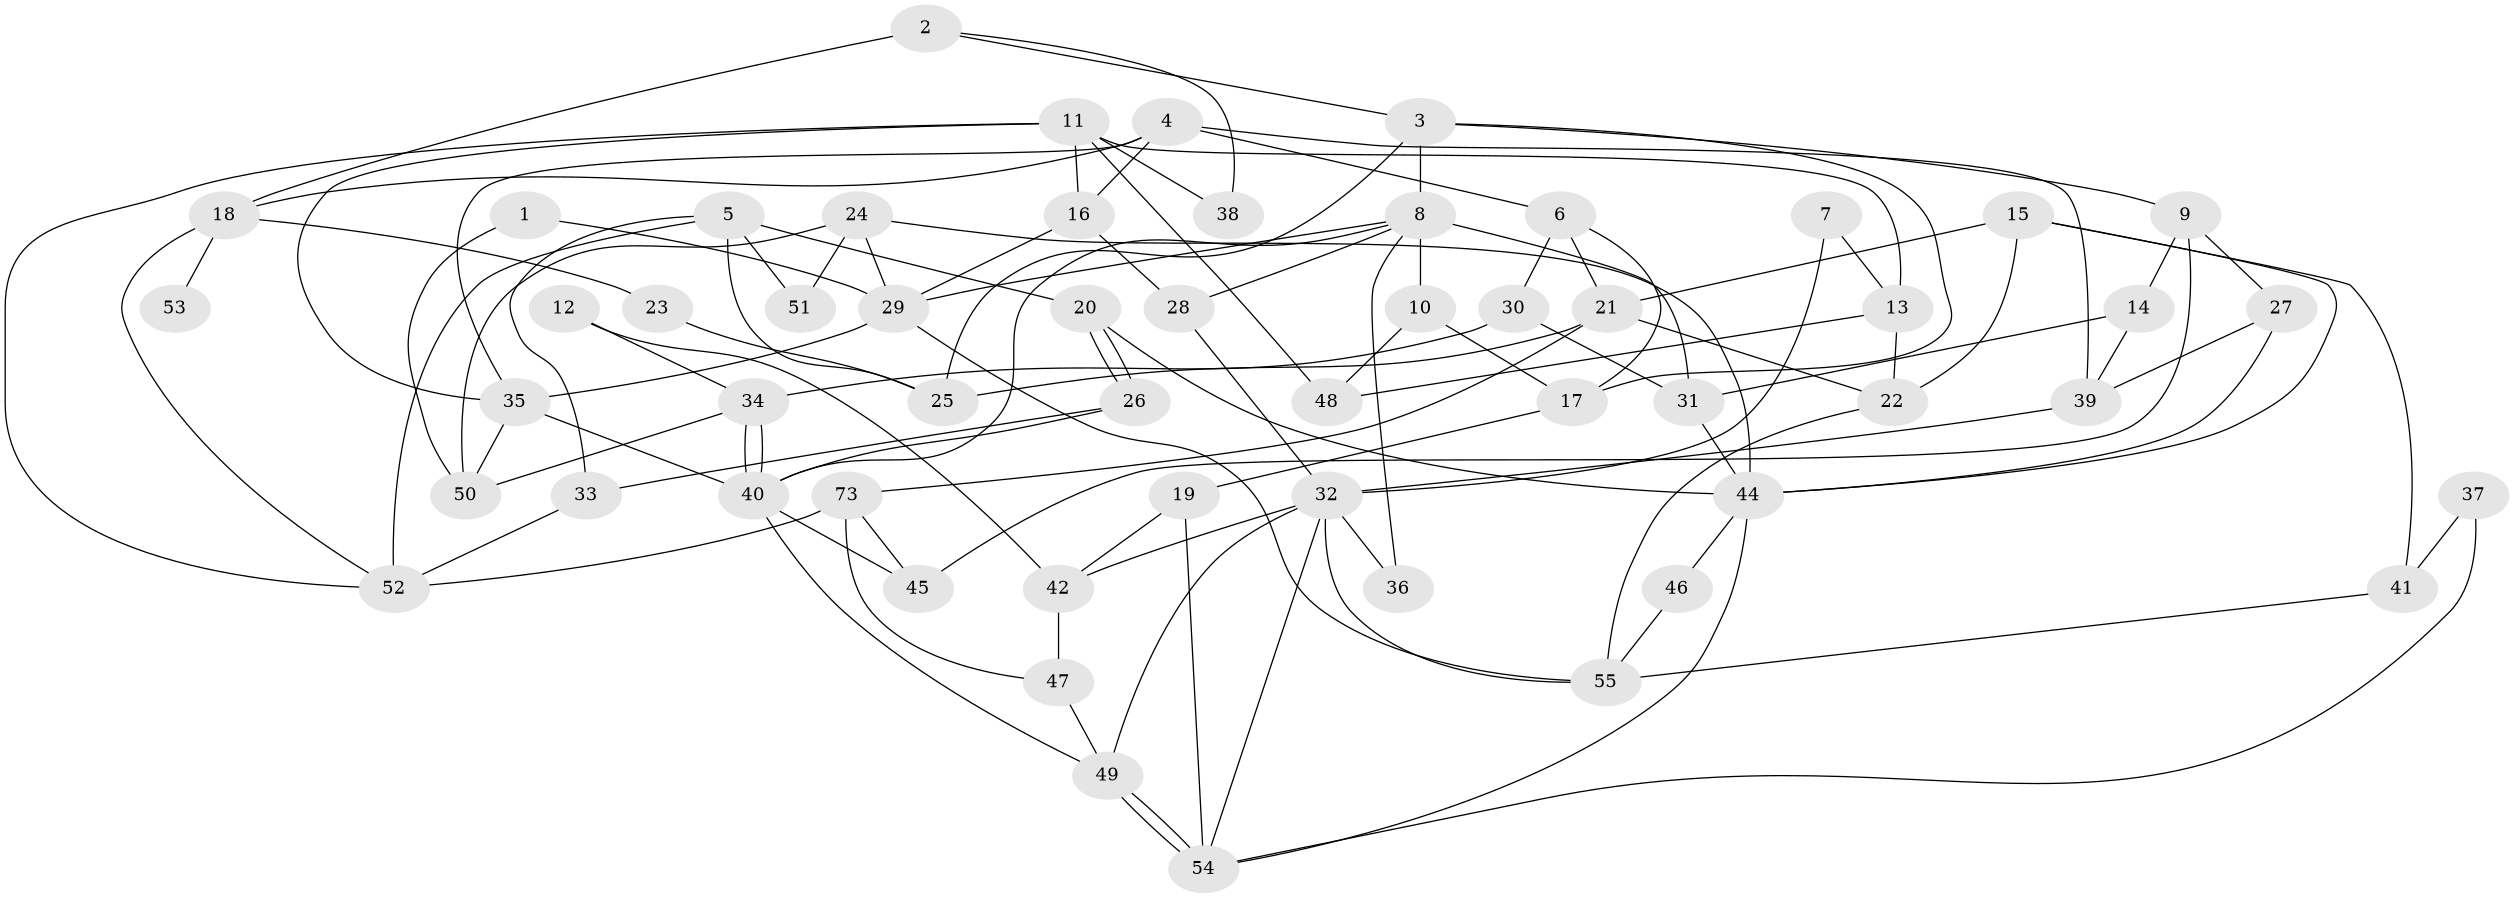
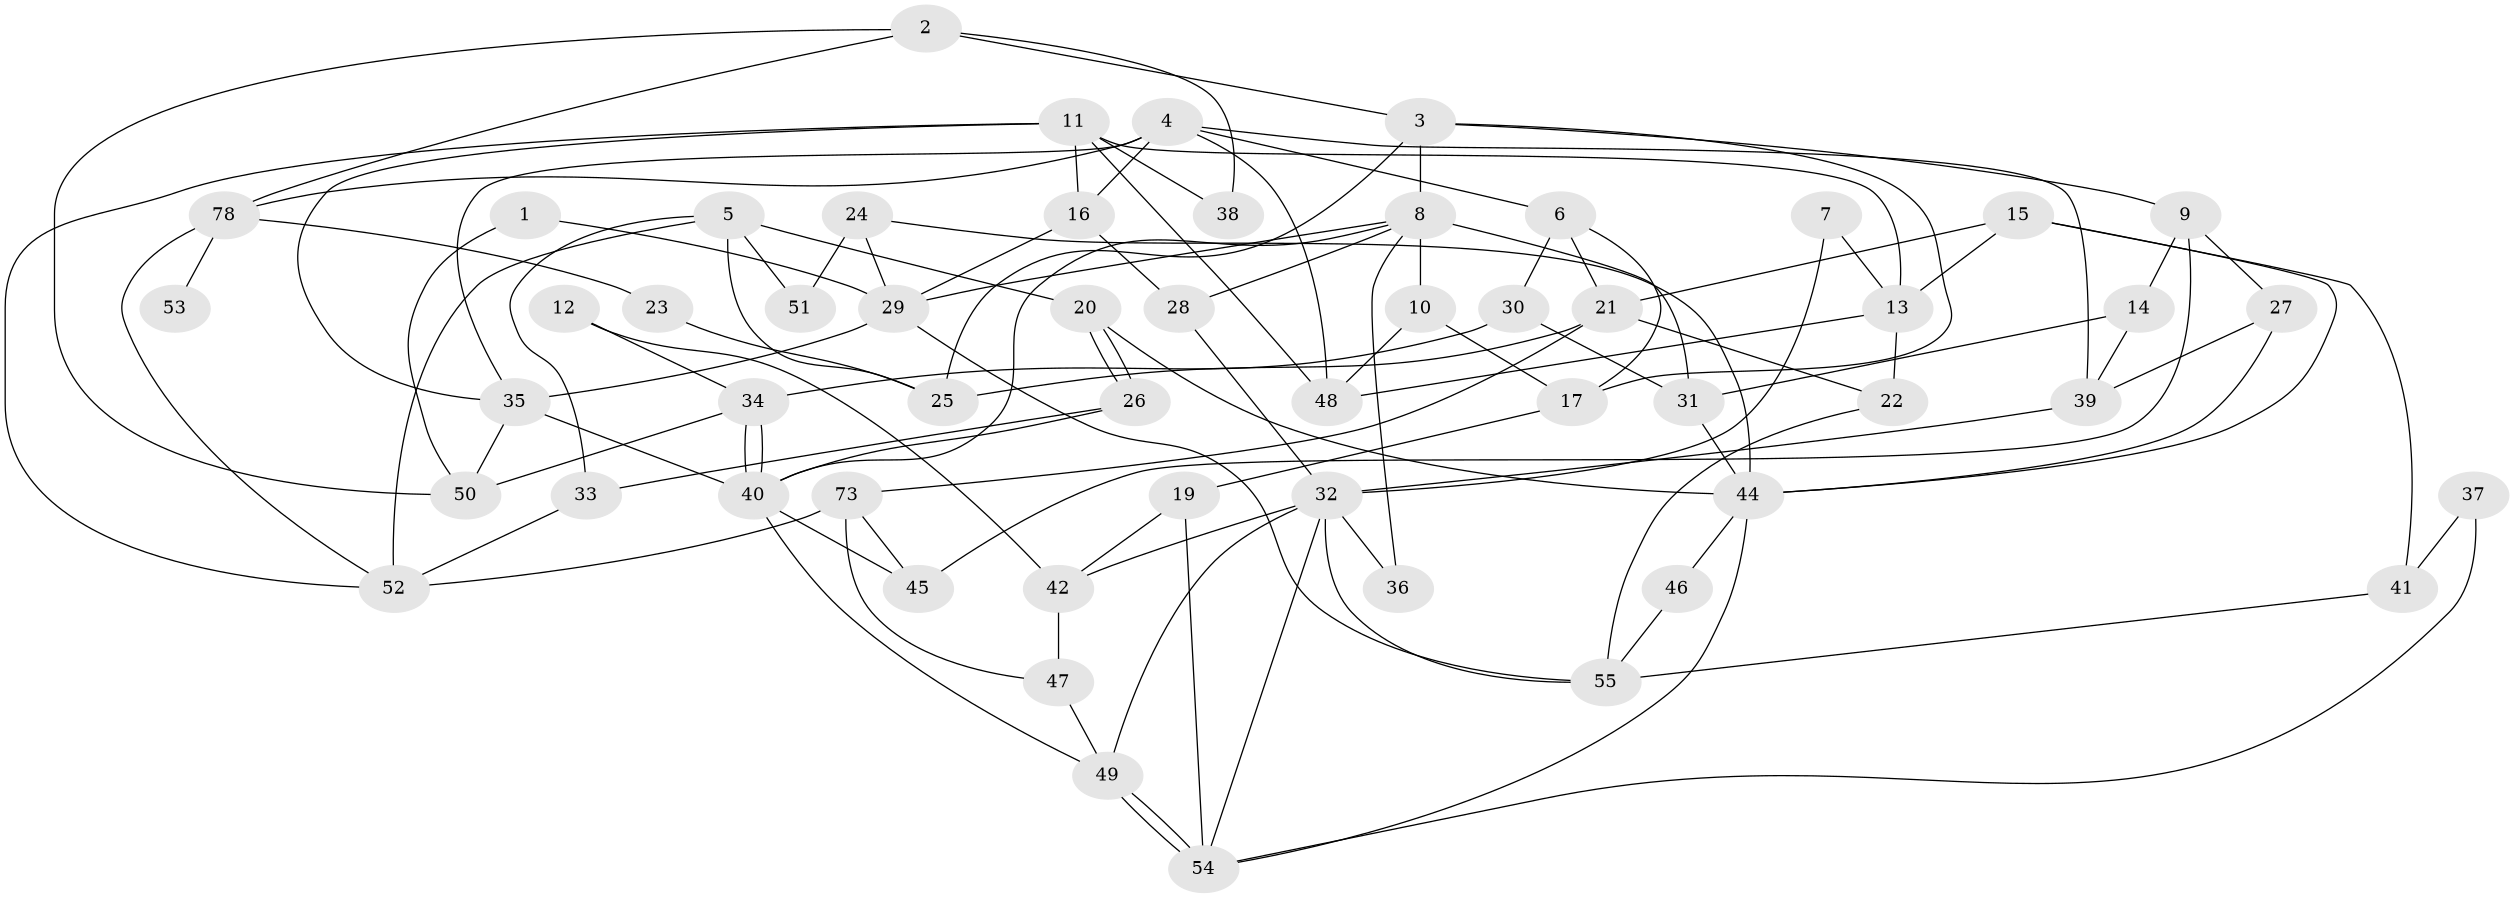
node "18": label "18" -> "78"
edge "4" -- "48": added
edge "24" -- "50": now "2" -- "50"
edge "15" -- "22": now "15" -- "13"
